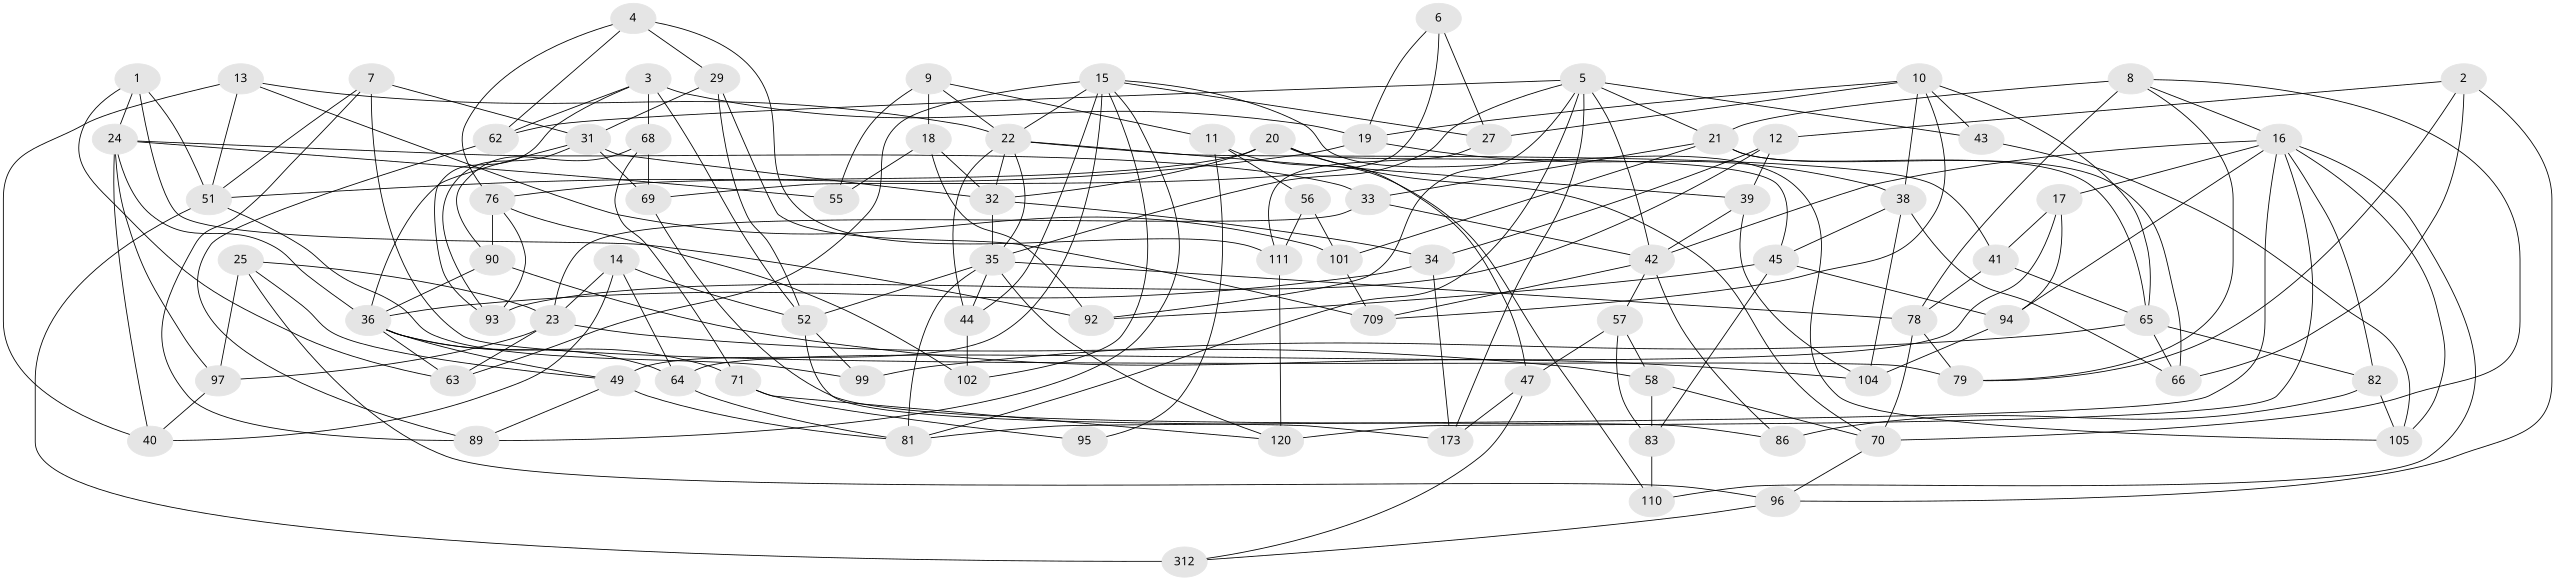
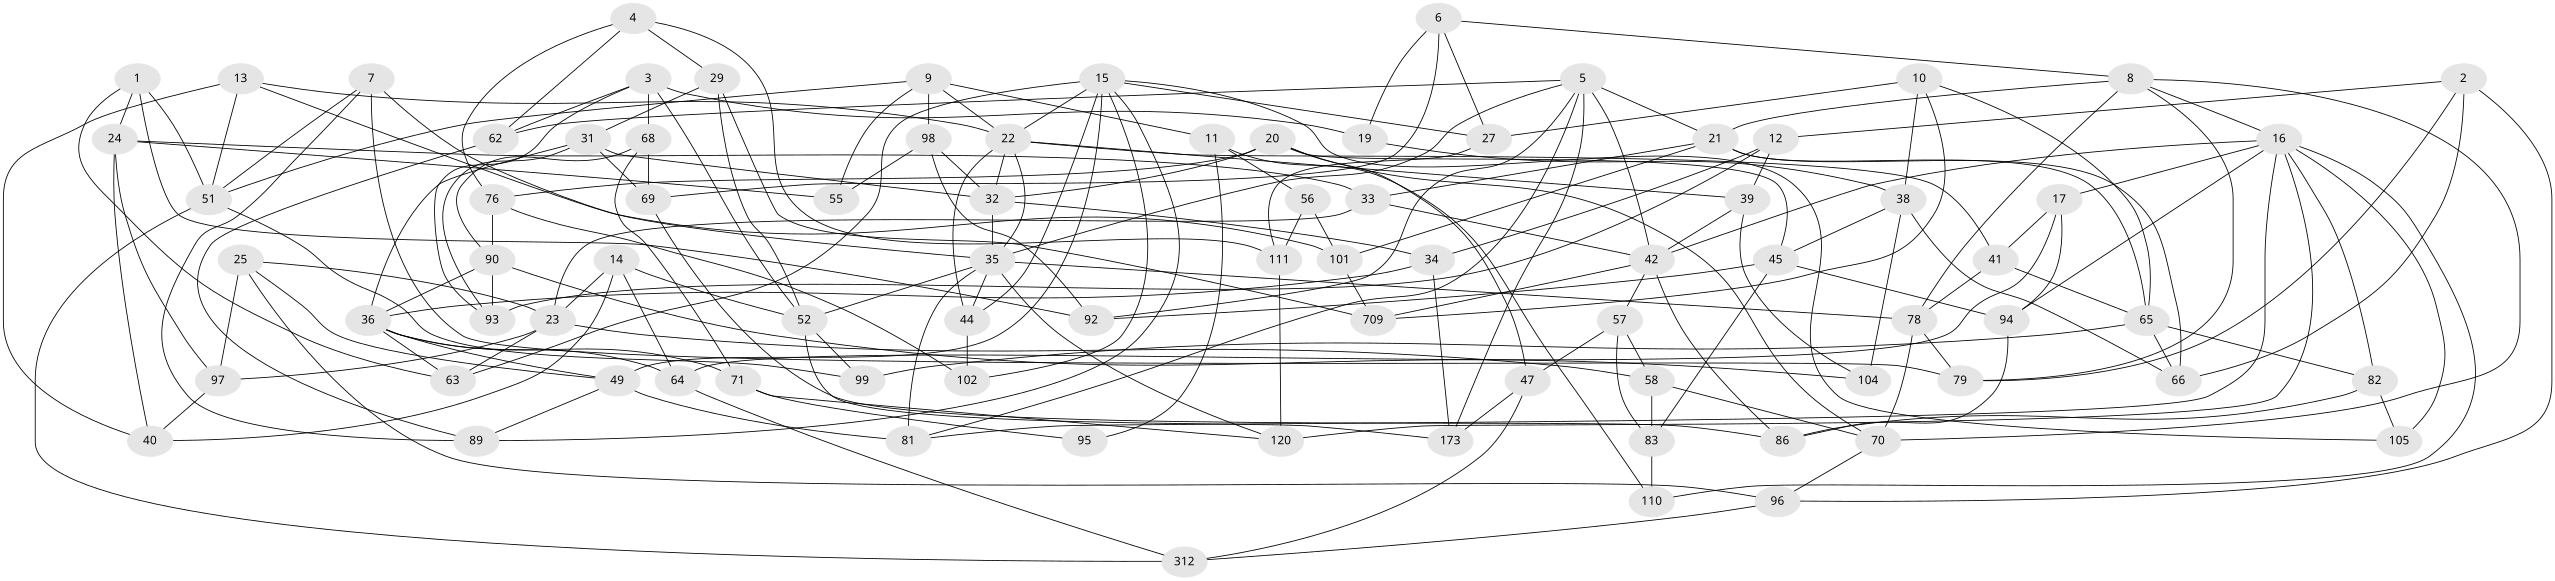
edge "6" -- "8": added
edge "10" -- "19": removed
edge "7" -- "31": now "7" -- "35"
node "18": label "18" -> "98"
node "43": removed
edge "19" -- "51": now "9" -- "51"
edge "24" -- "36": removed
edge "76" -- "93": now "90" -- "93"
edge "94" -- "104": now "94" -- "86"
edge "64" -- "81": now "64" -- "312"
